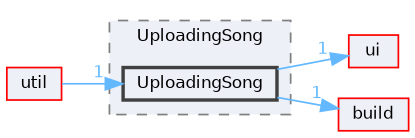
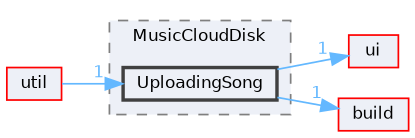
cluster "UploadingSong": label "UploadingSong" -> "MusicCloudDisk"
